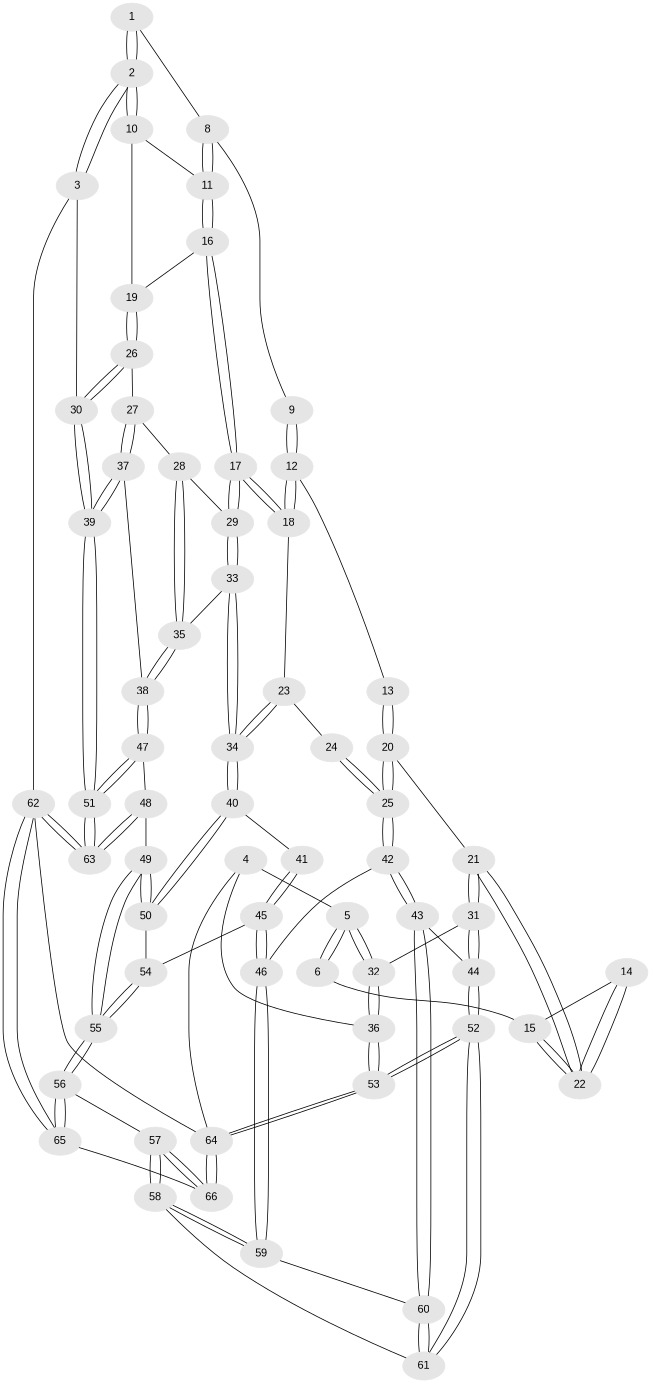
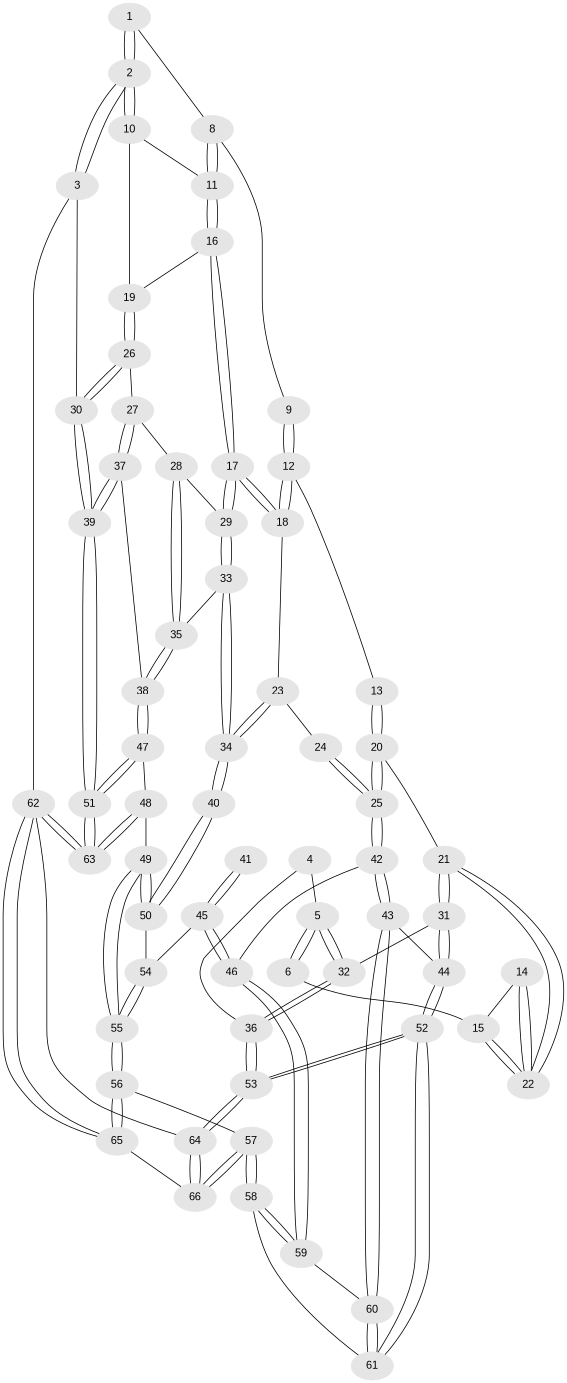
edge "40" -- "41": removed
edge "4" -- "64": removed
